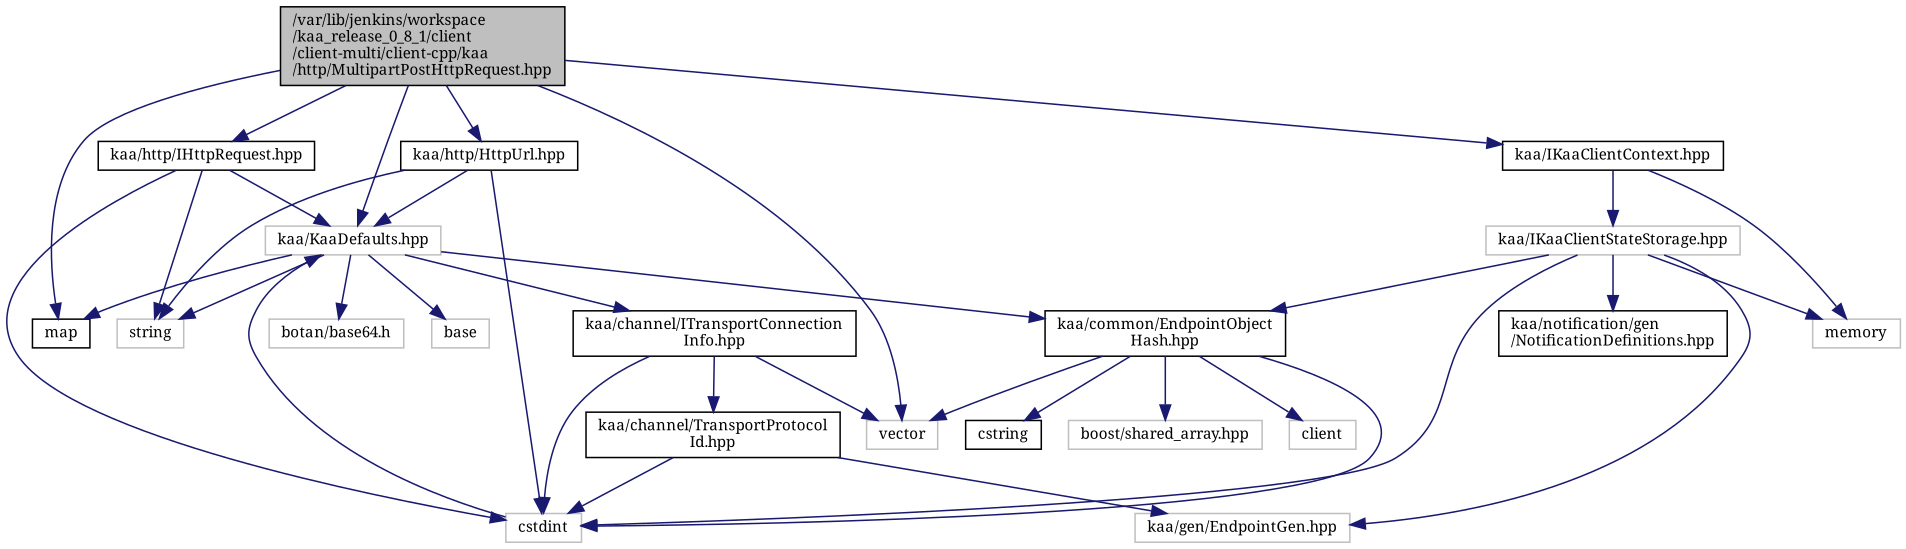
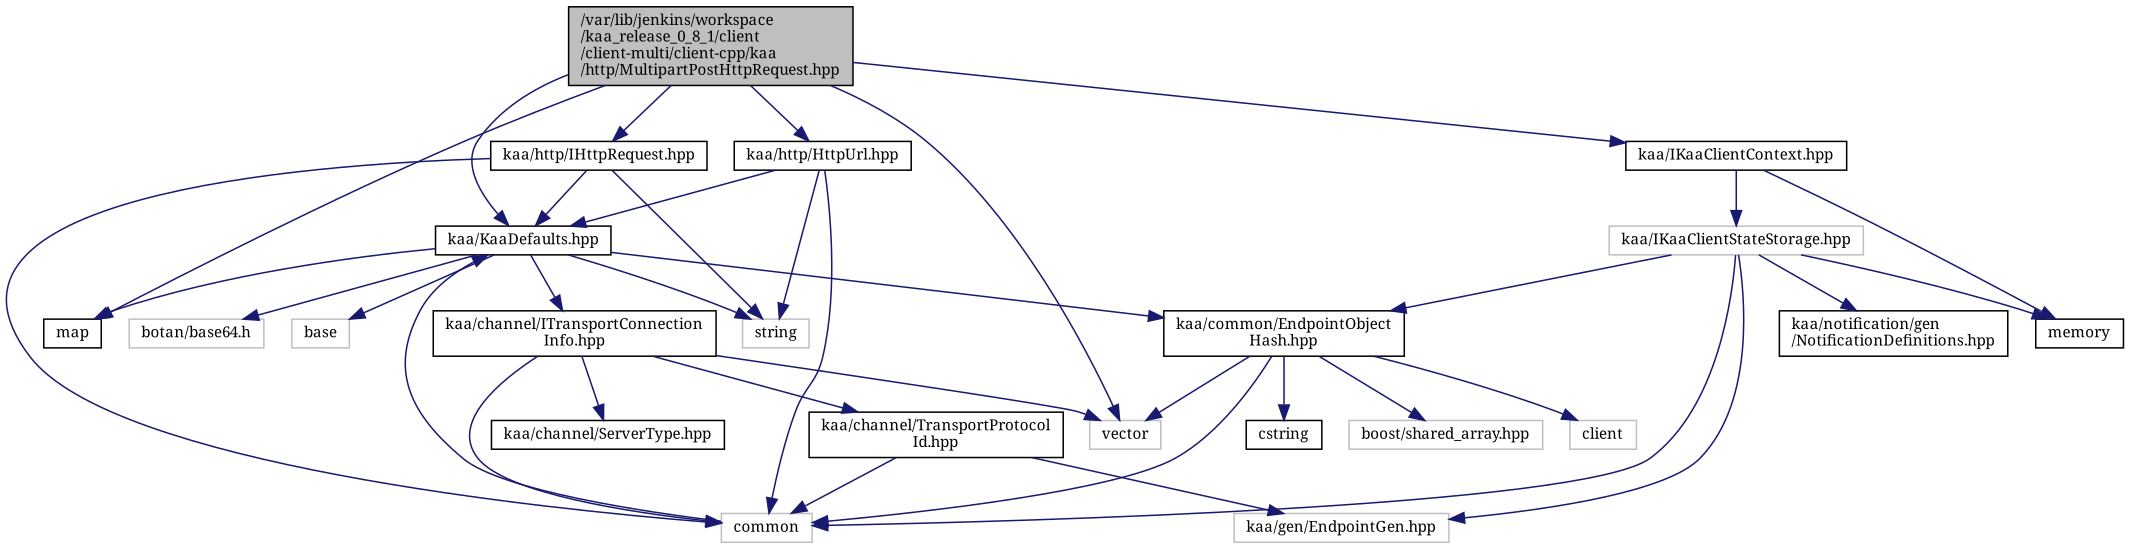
node "kaa/KaaDefaults.hpp": color grey75 -> black
node "memory": color grey75 -> black
node "kaa/channel/ServerType.hpp": added
node "cstdint": label "cstdint" -> "common"
